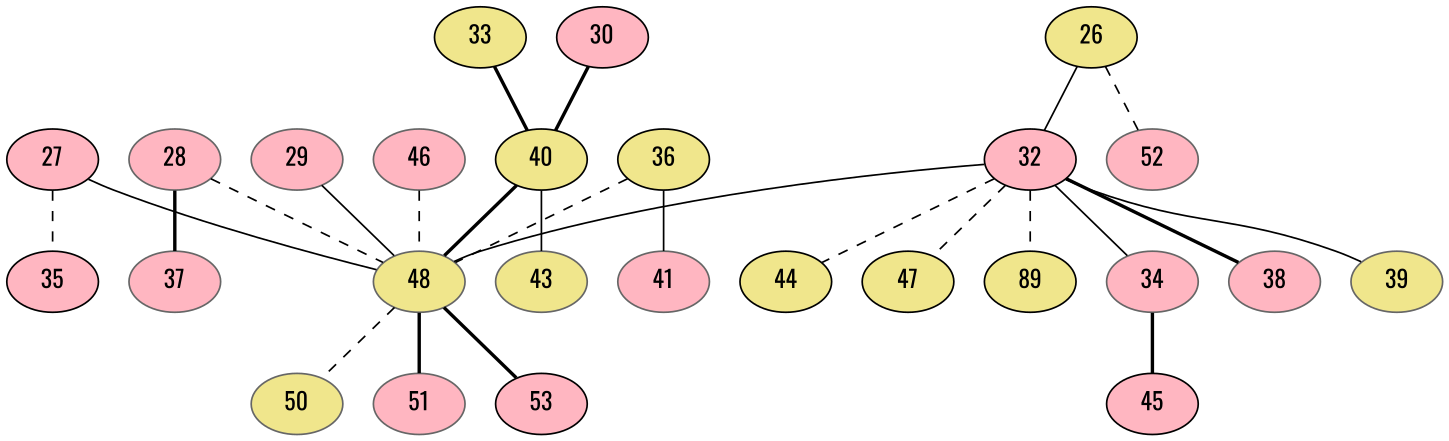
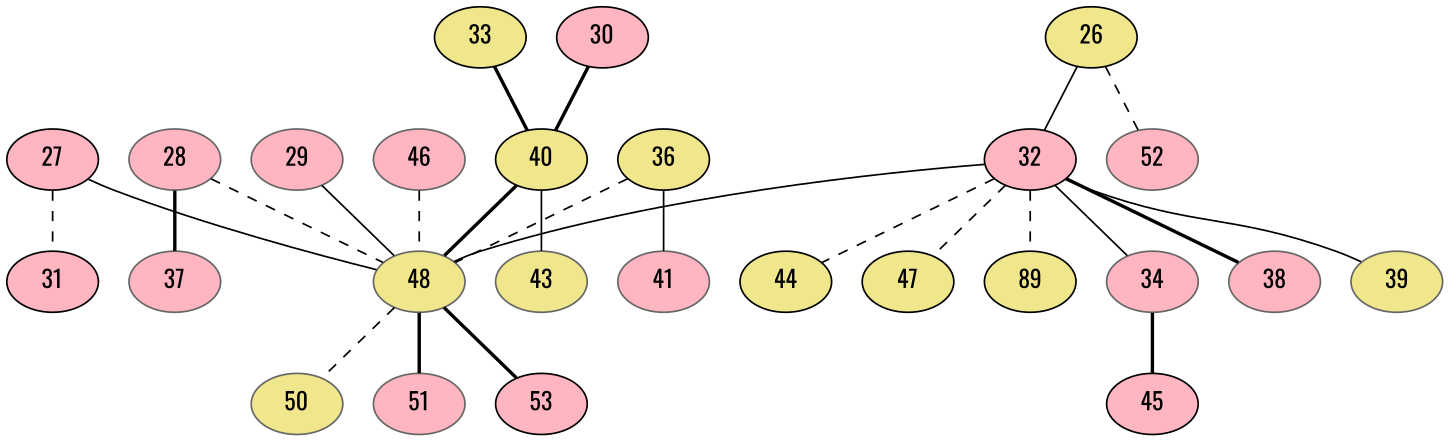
node "35": label "35" -> "31"
